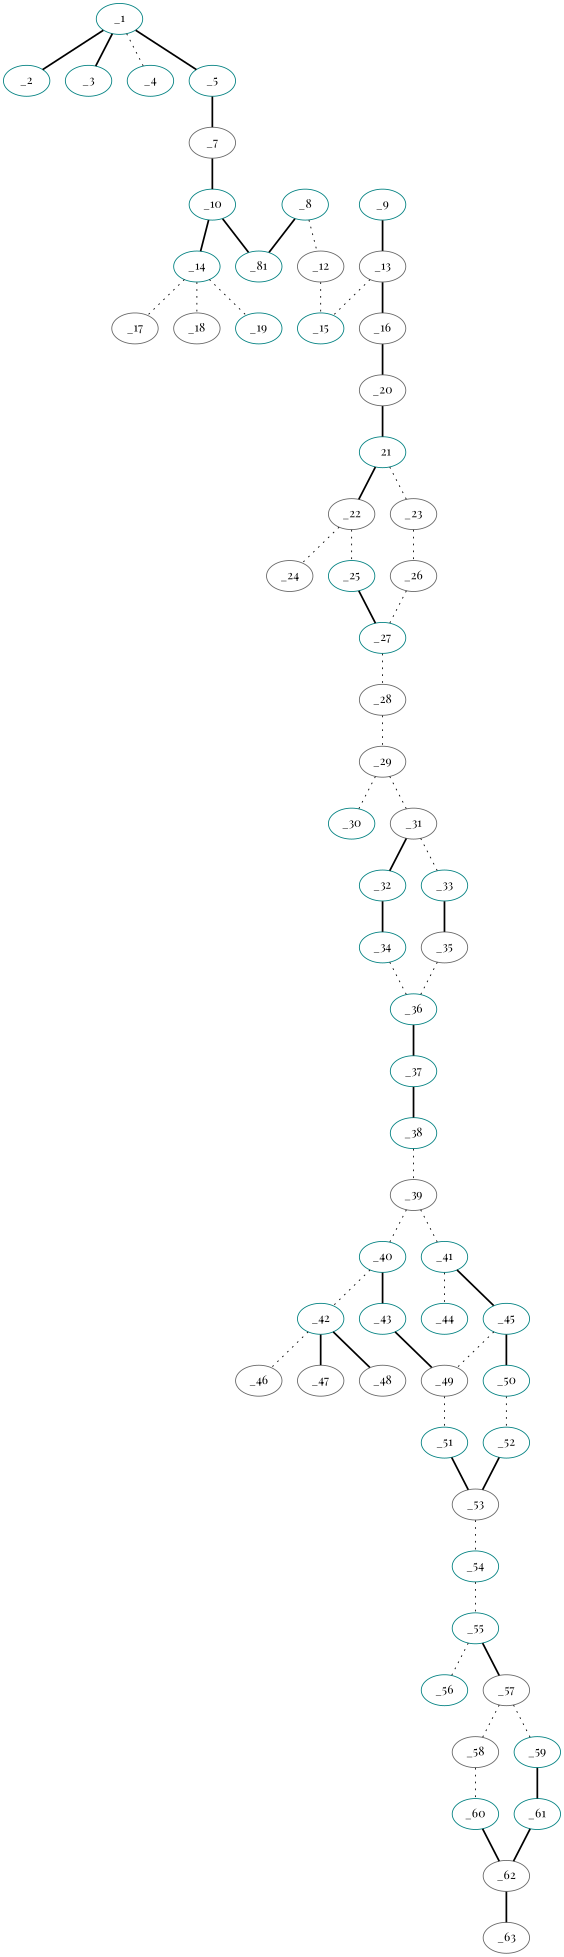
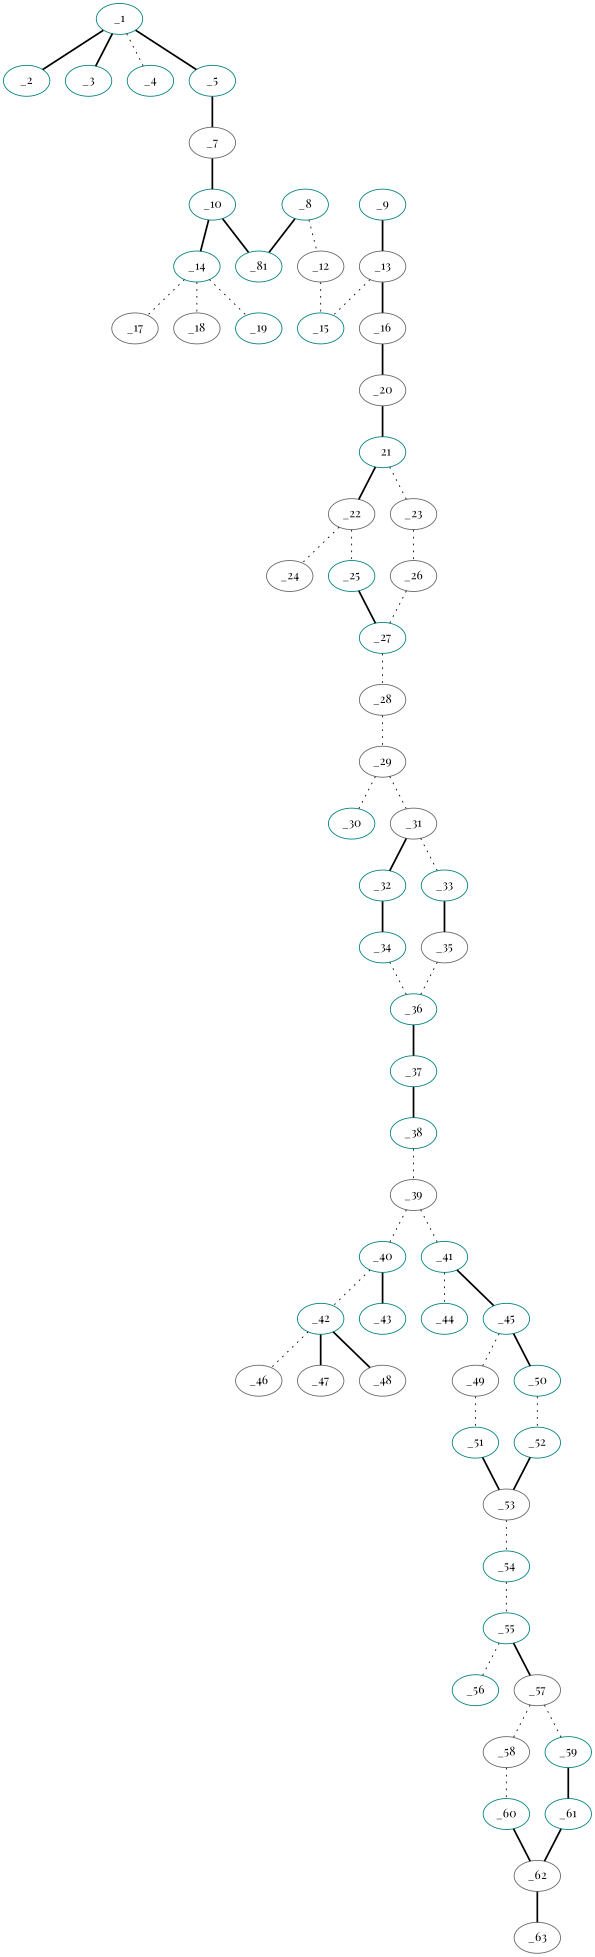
edge "_43" -- "_49": removed
